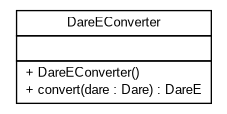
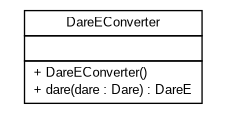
node "DareEConverter": text "+ convert(dare : Dare) : DareE" -> "+ dare(dare : Dare) : DareE"
